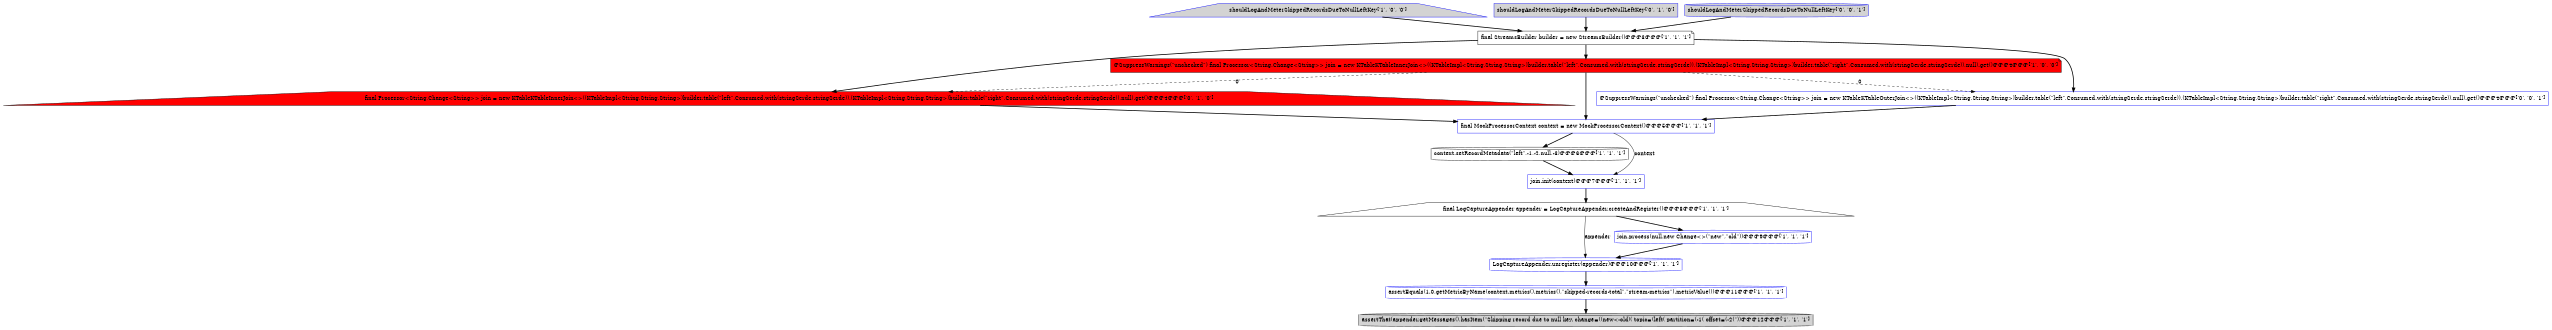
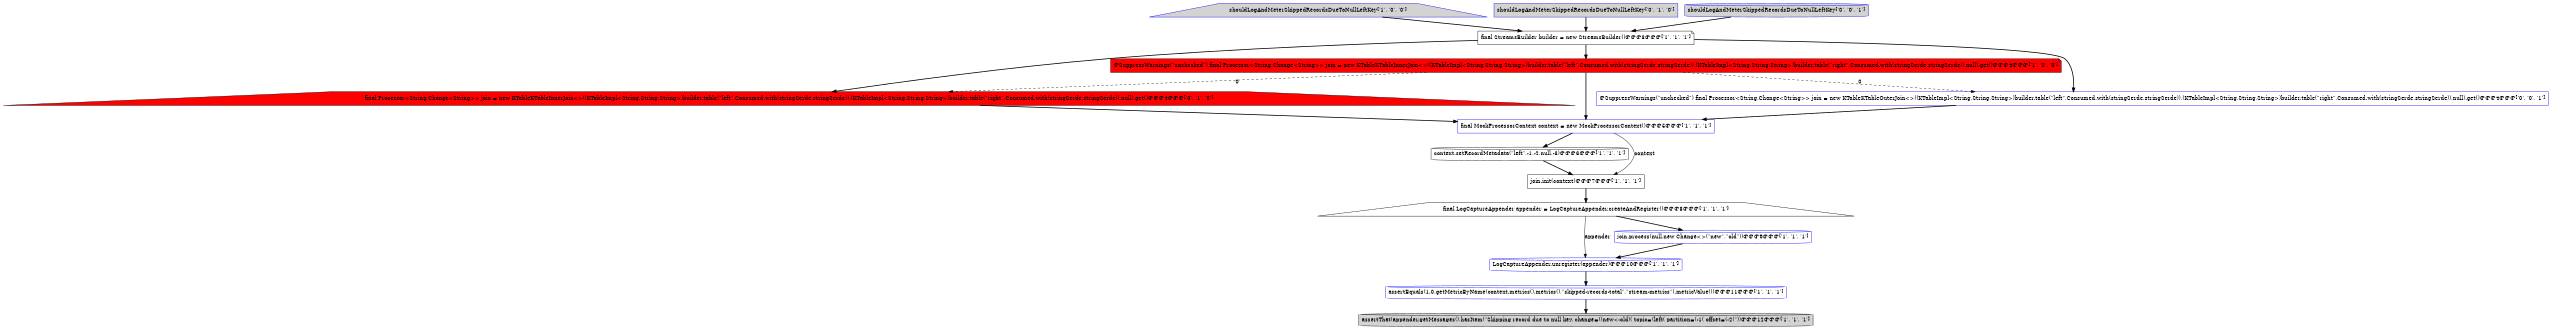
node "join.init(context)@@@7@@@['1', '1', '1']": color blue -> black
